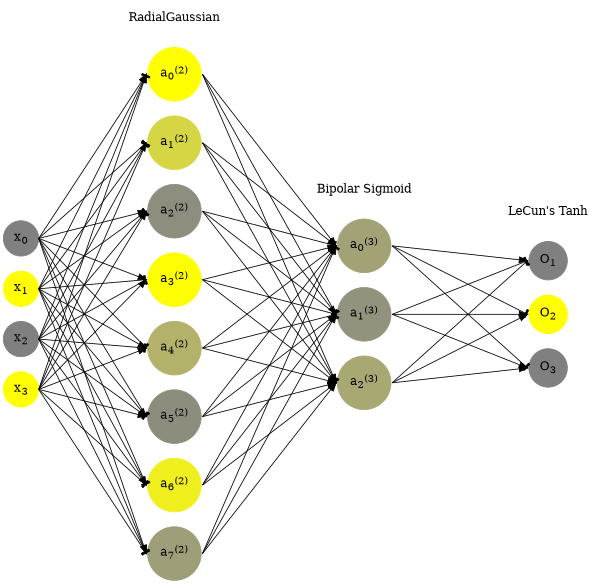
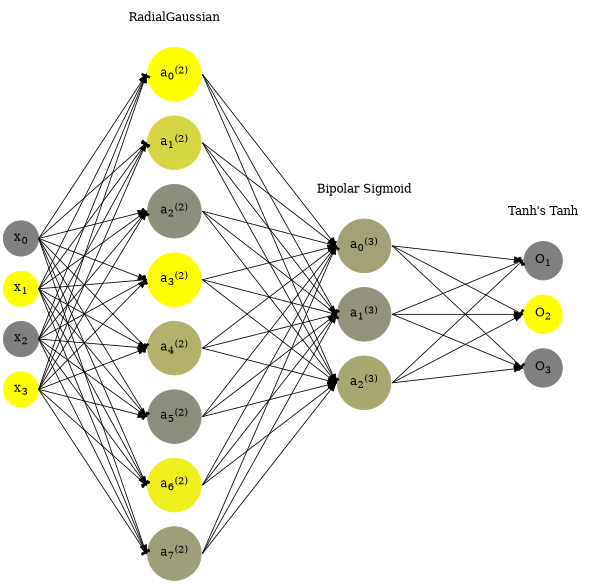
node "LeCun's Tanh": label "LeCun's Tanh" -> "Tanh's Tanh"
